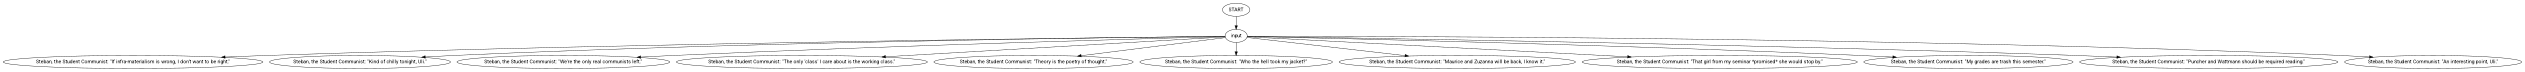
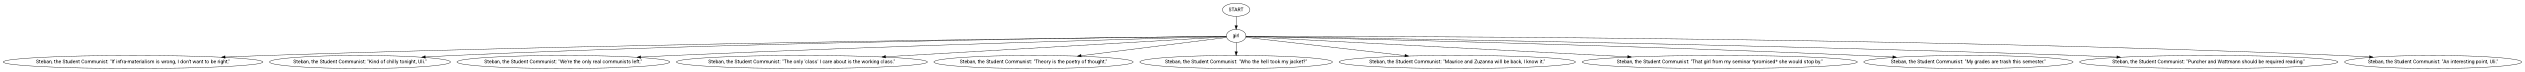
node "input": label "input" -> "girl"
